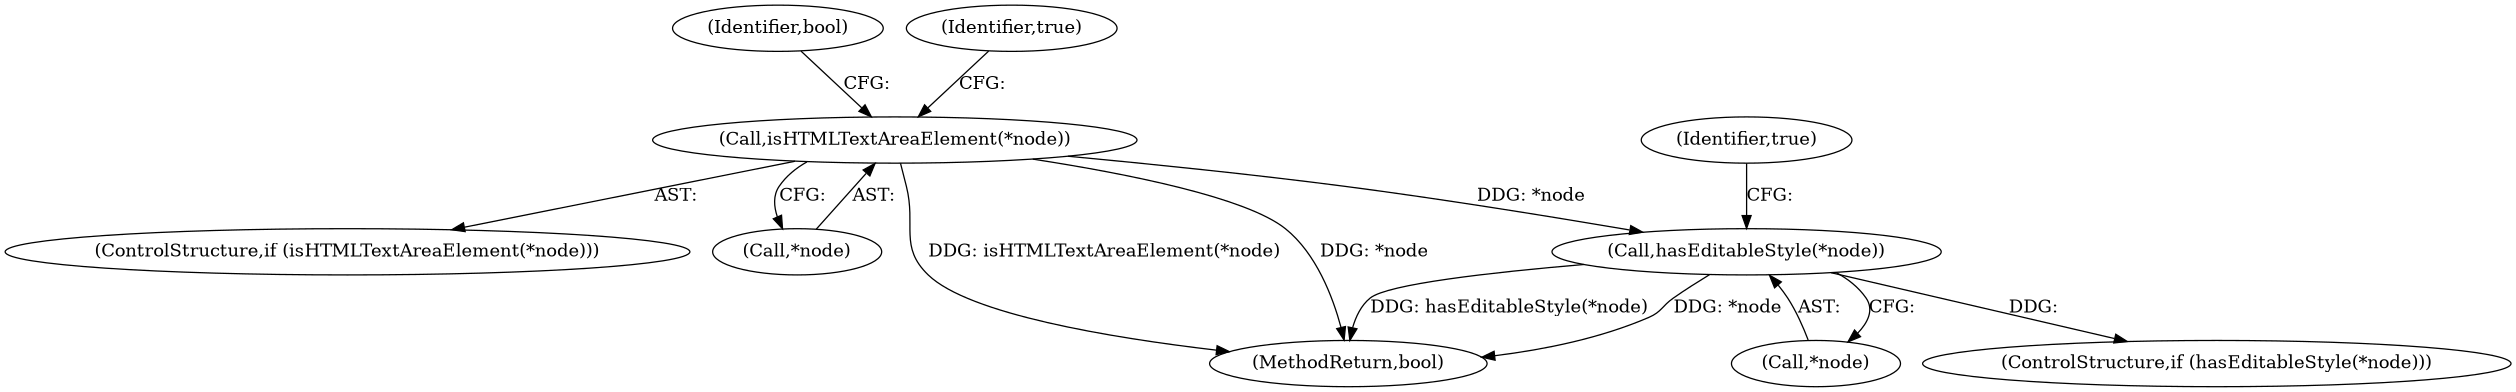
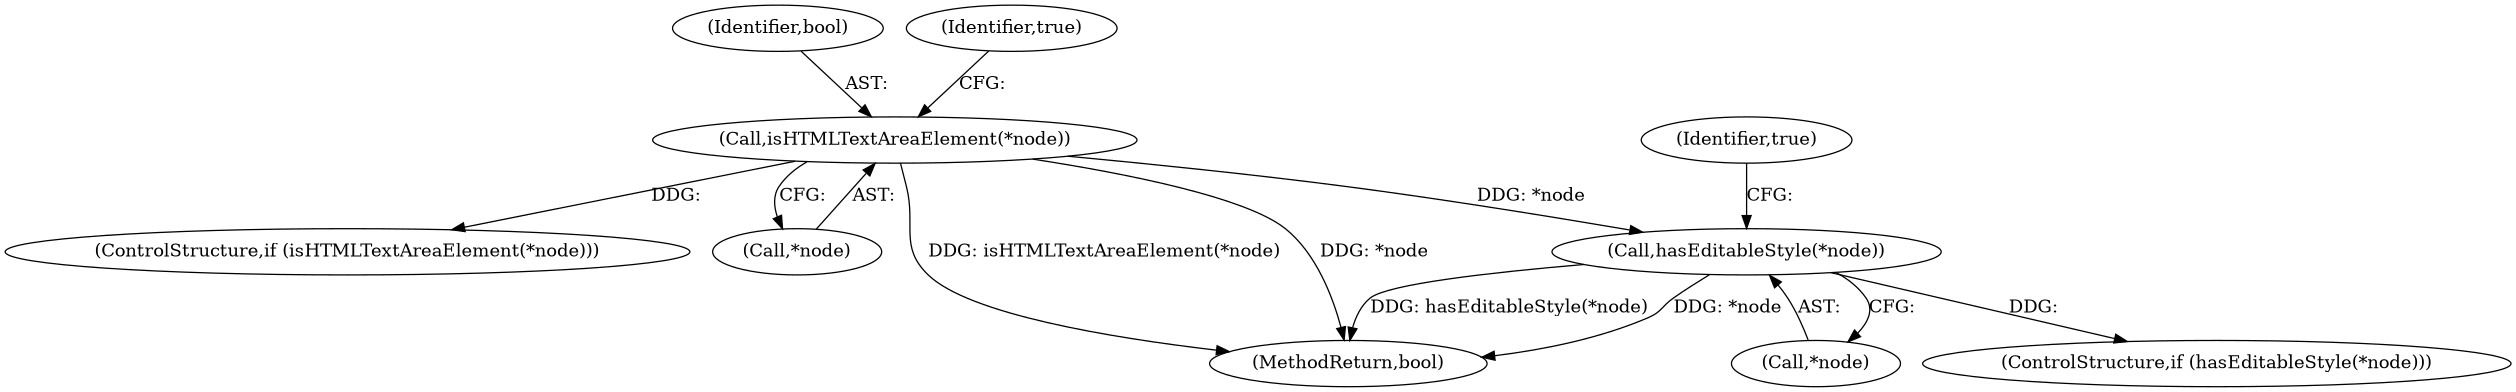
edge "(Identifier,bool)" -> "(Call,isHTMLTextAreaElement(*node))": label "CFG: " -> "AST: "
edge "(Call,isHTMLTextAreaElement(*node))" -> "(ControlStructure,if (isHTMLTextAreaElement(*node)))": label "AST: " -> "DDG: "
